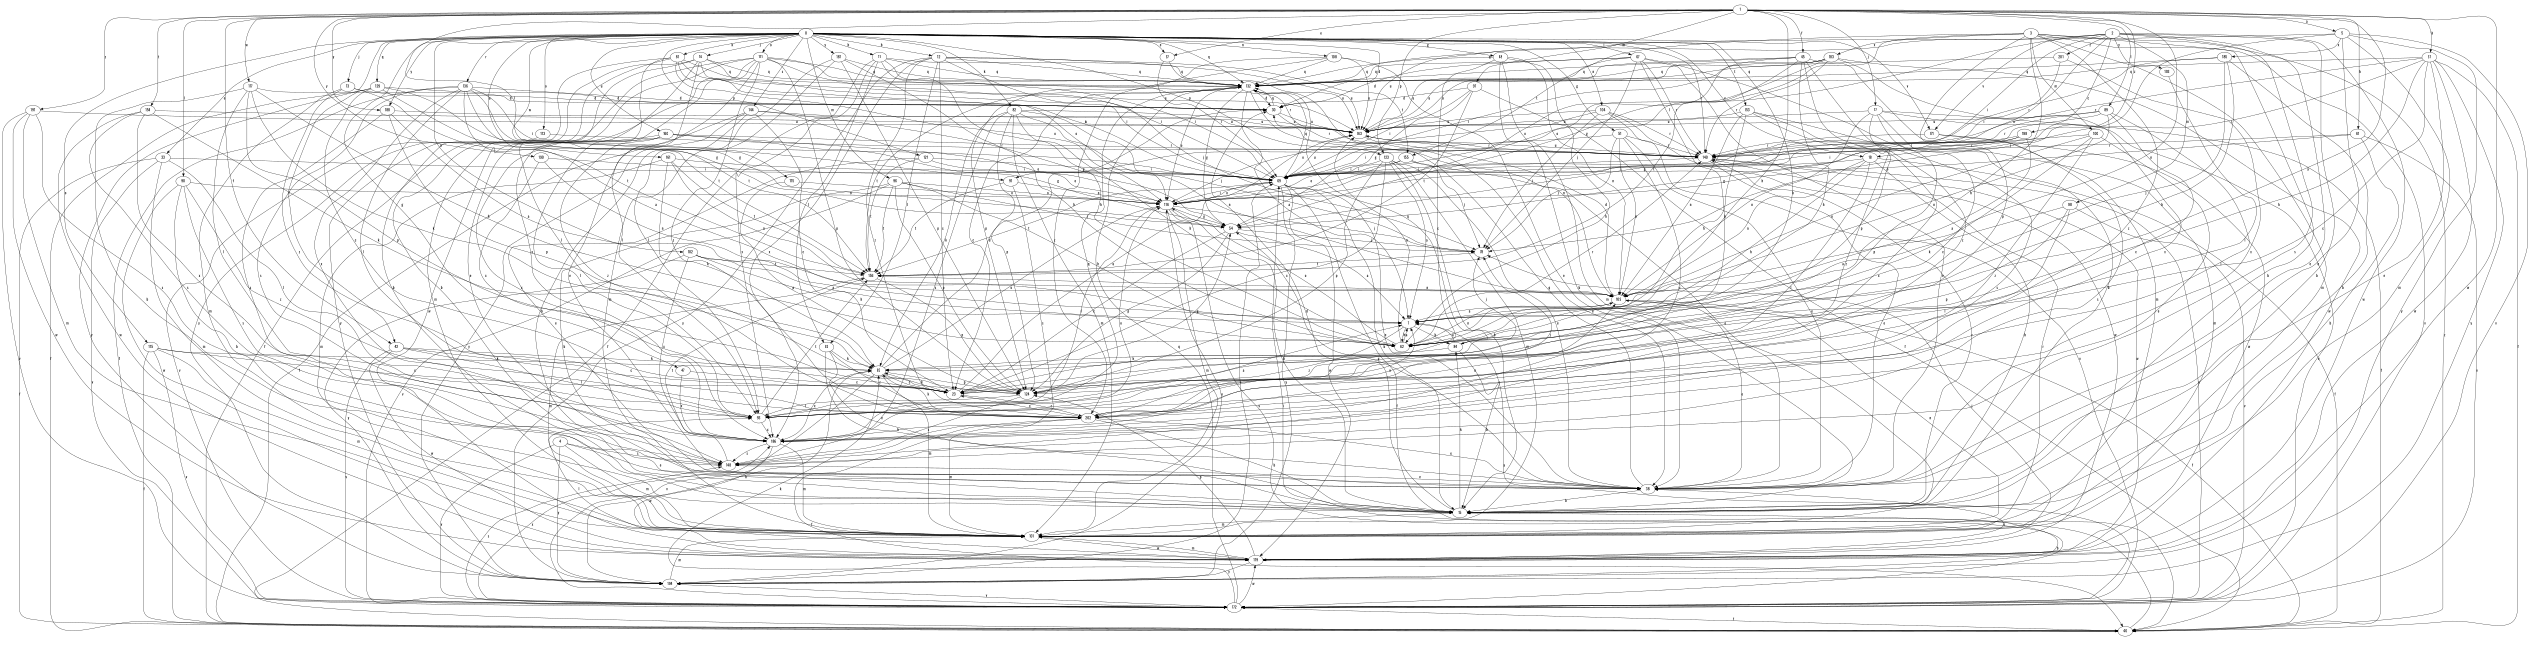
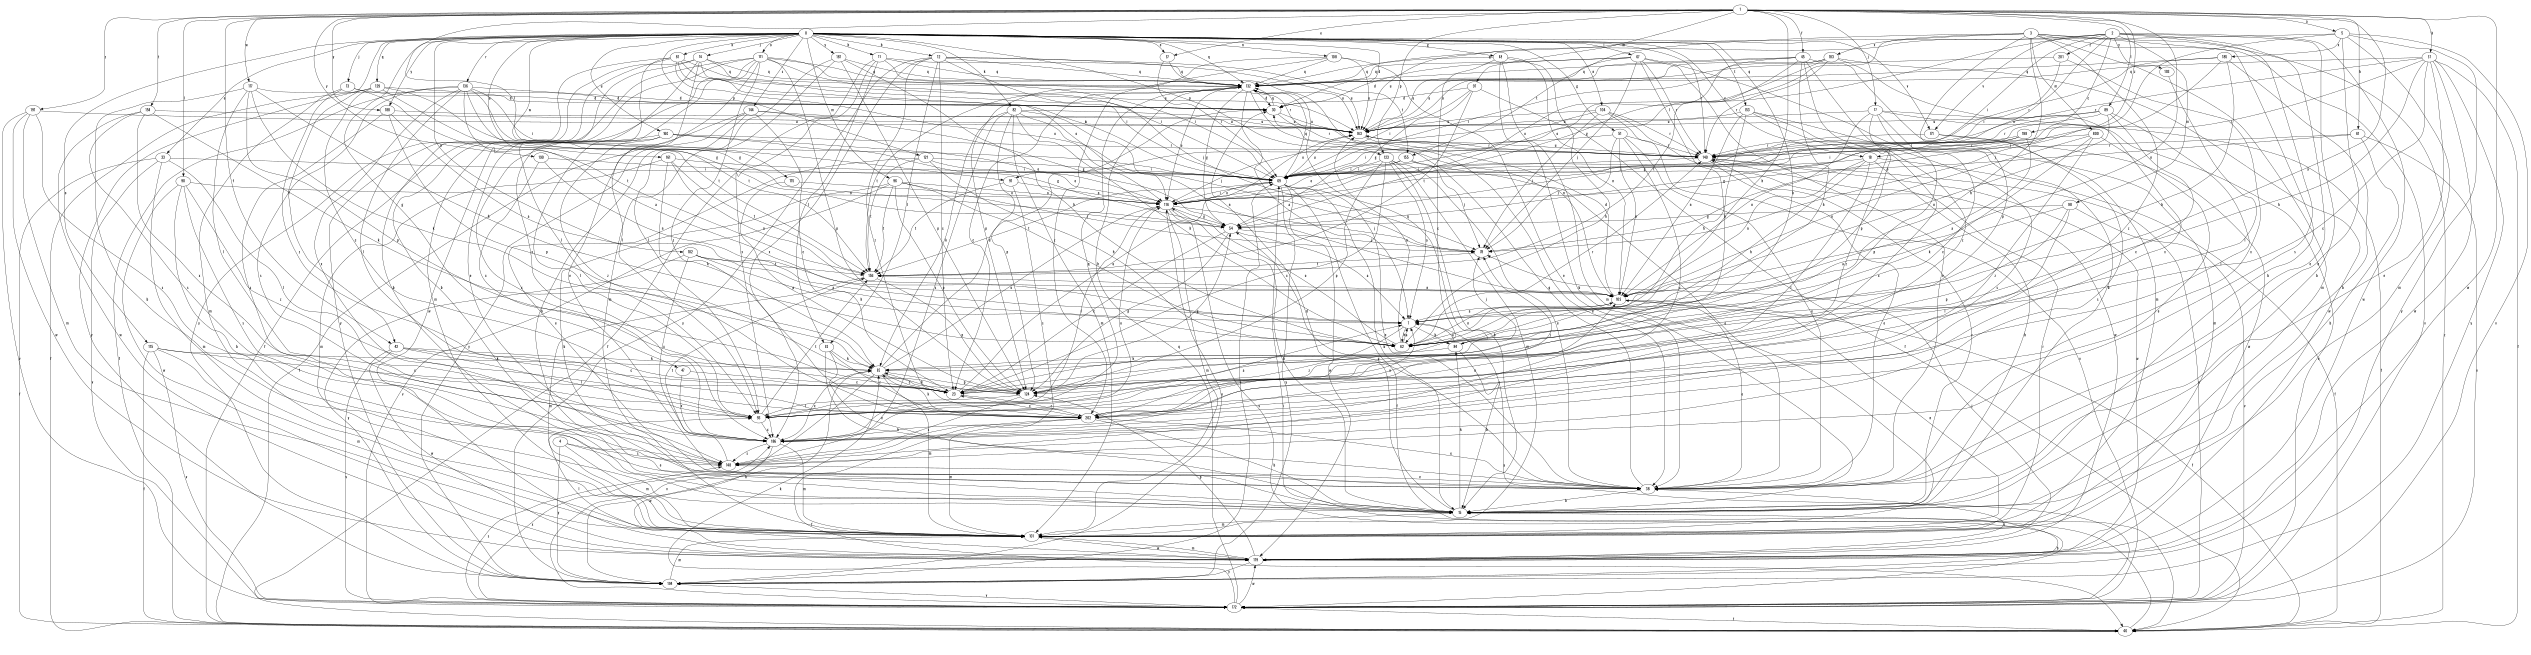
edge "183" -> "132": removed, label "q"
node "113": removed
node "100": label "100" -> "800"
edge "98" -> "54": added, label "g"
edge "11" -> "62": now "121" -> "62"
edge "185" -> "7": now "185" -> "78"
edge "4" -> "172": removed, label "v"
